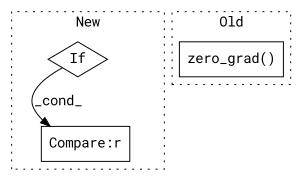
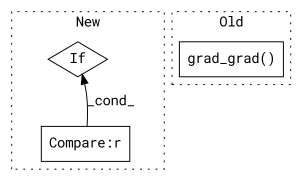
node "zero_grad()": label "zero_grad()" -> "grad_grad()"
edge "If" -> "Compare:r": reversed
